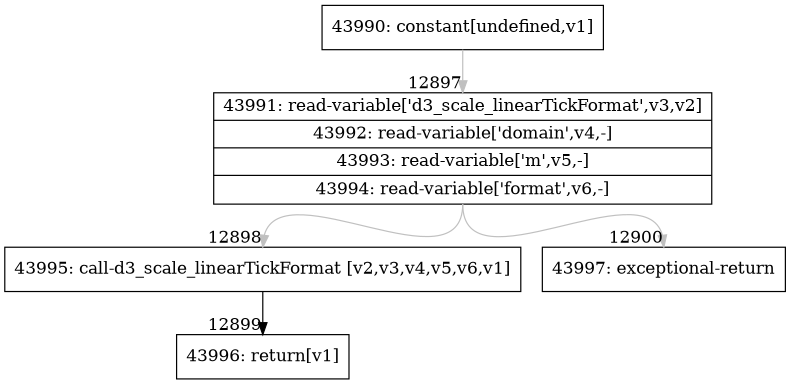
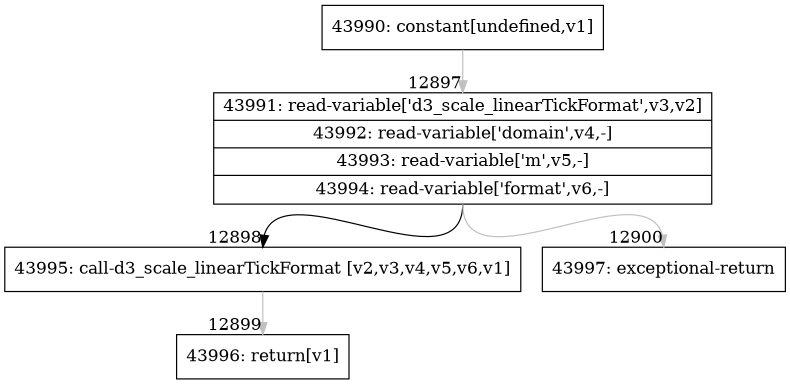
edge "43991: read-variable['d3_scale_linearTickFormat',v3,v2]" -> "43995: call-d3_scale_linearTickFormat [v2,v3,v4,v5,v6,v1]": color gray -> black
edge "43995: call-d3_scale_linearTickFormat [v2,v3,v4,v5,v6,v1]" -> "43996: return[v1]": color black -> gray
